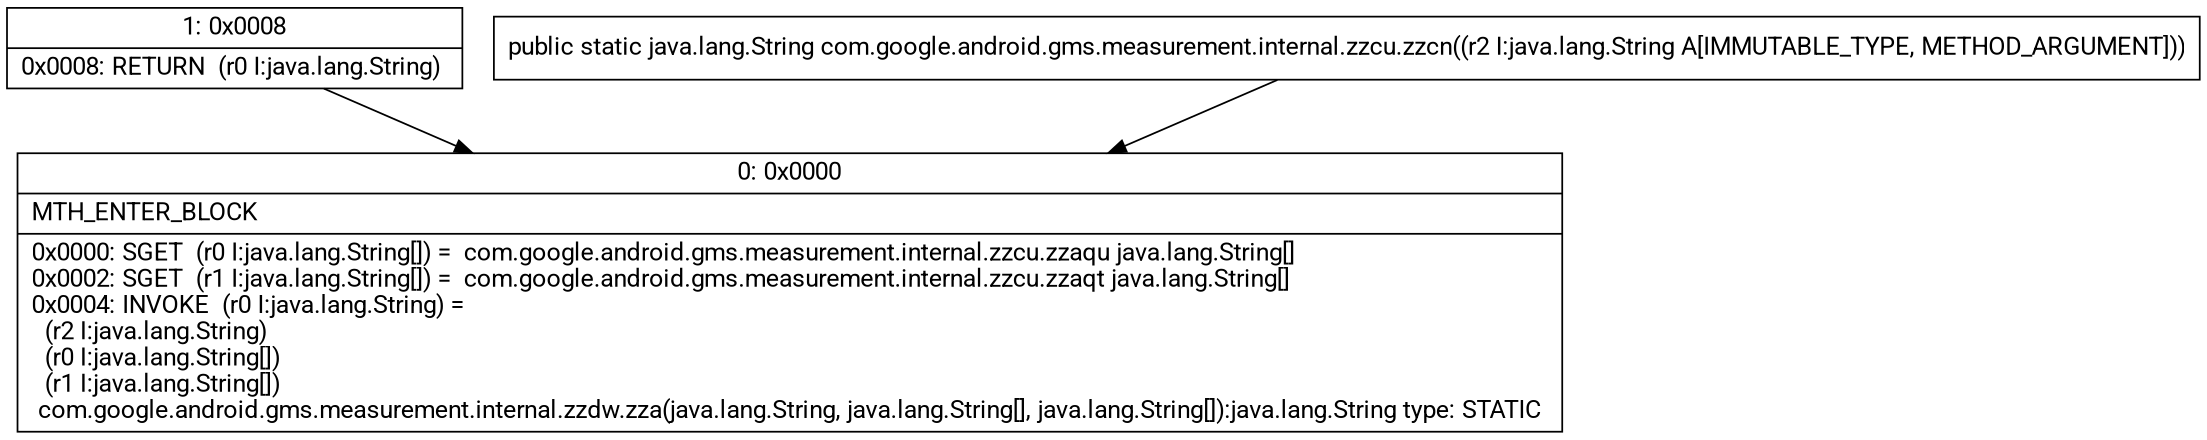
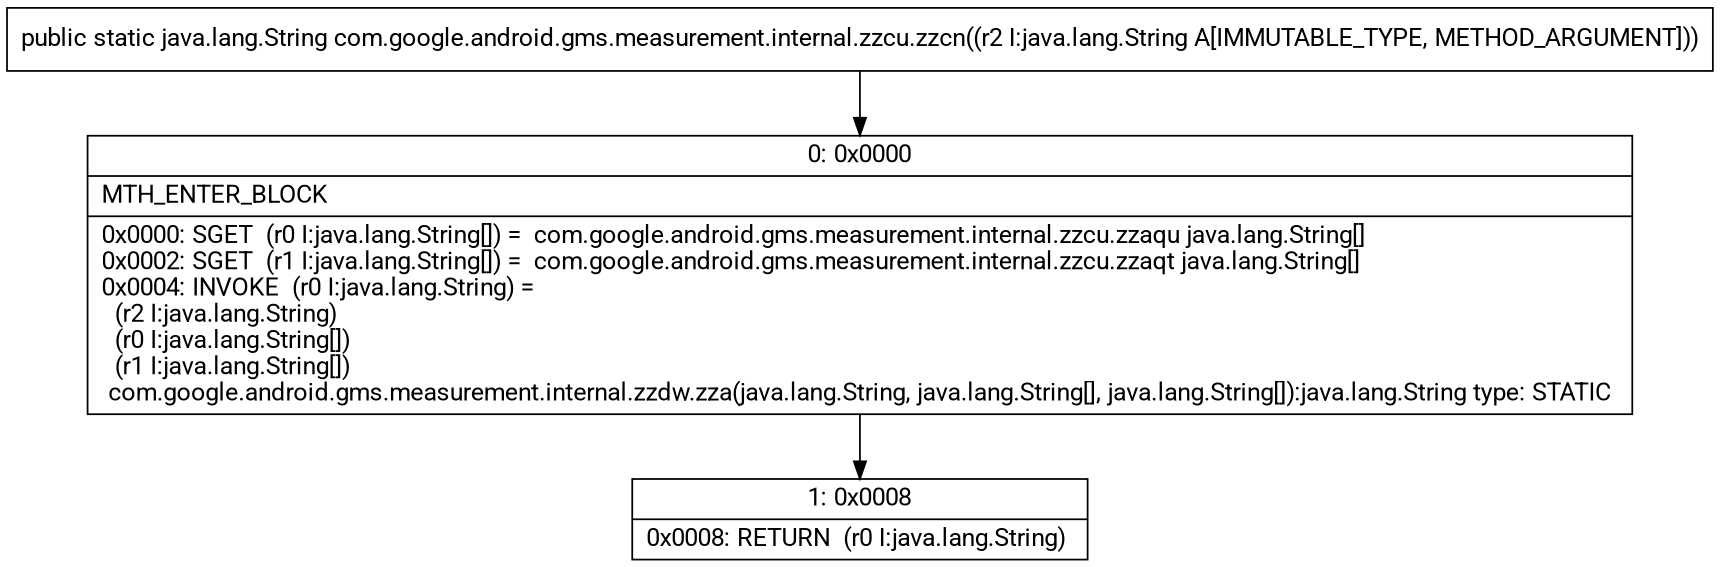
edge "1: 0x0008" -> "0: 0x0000": reversed
